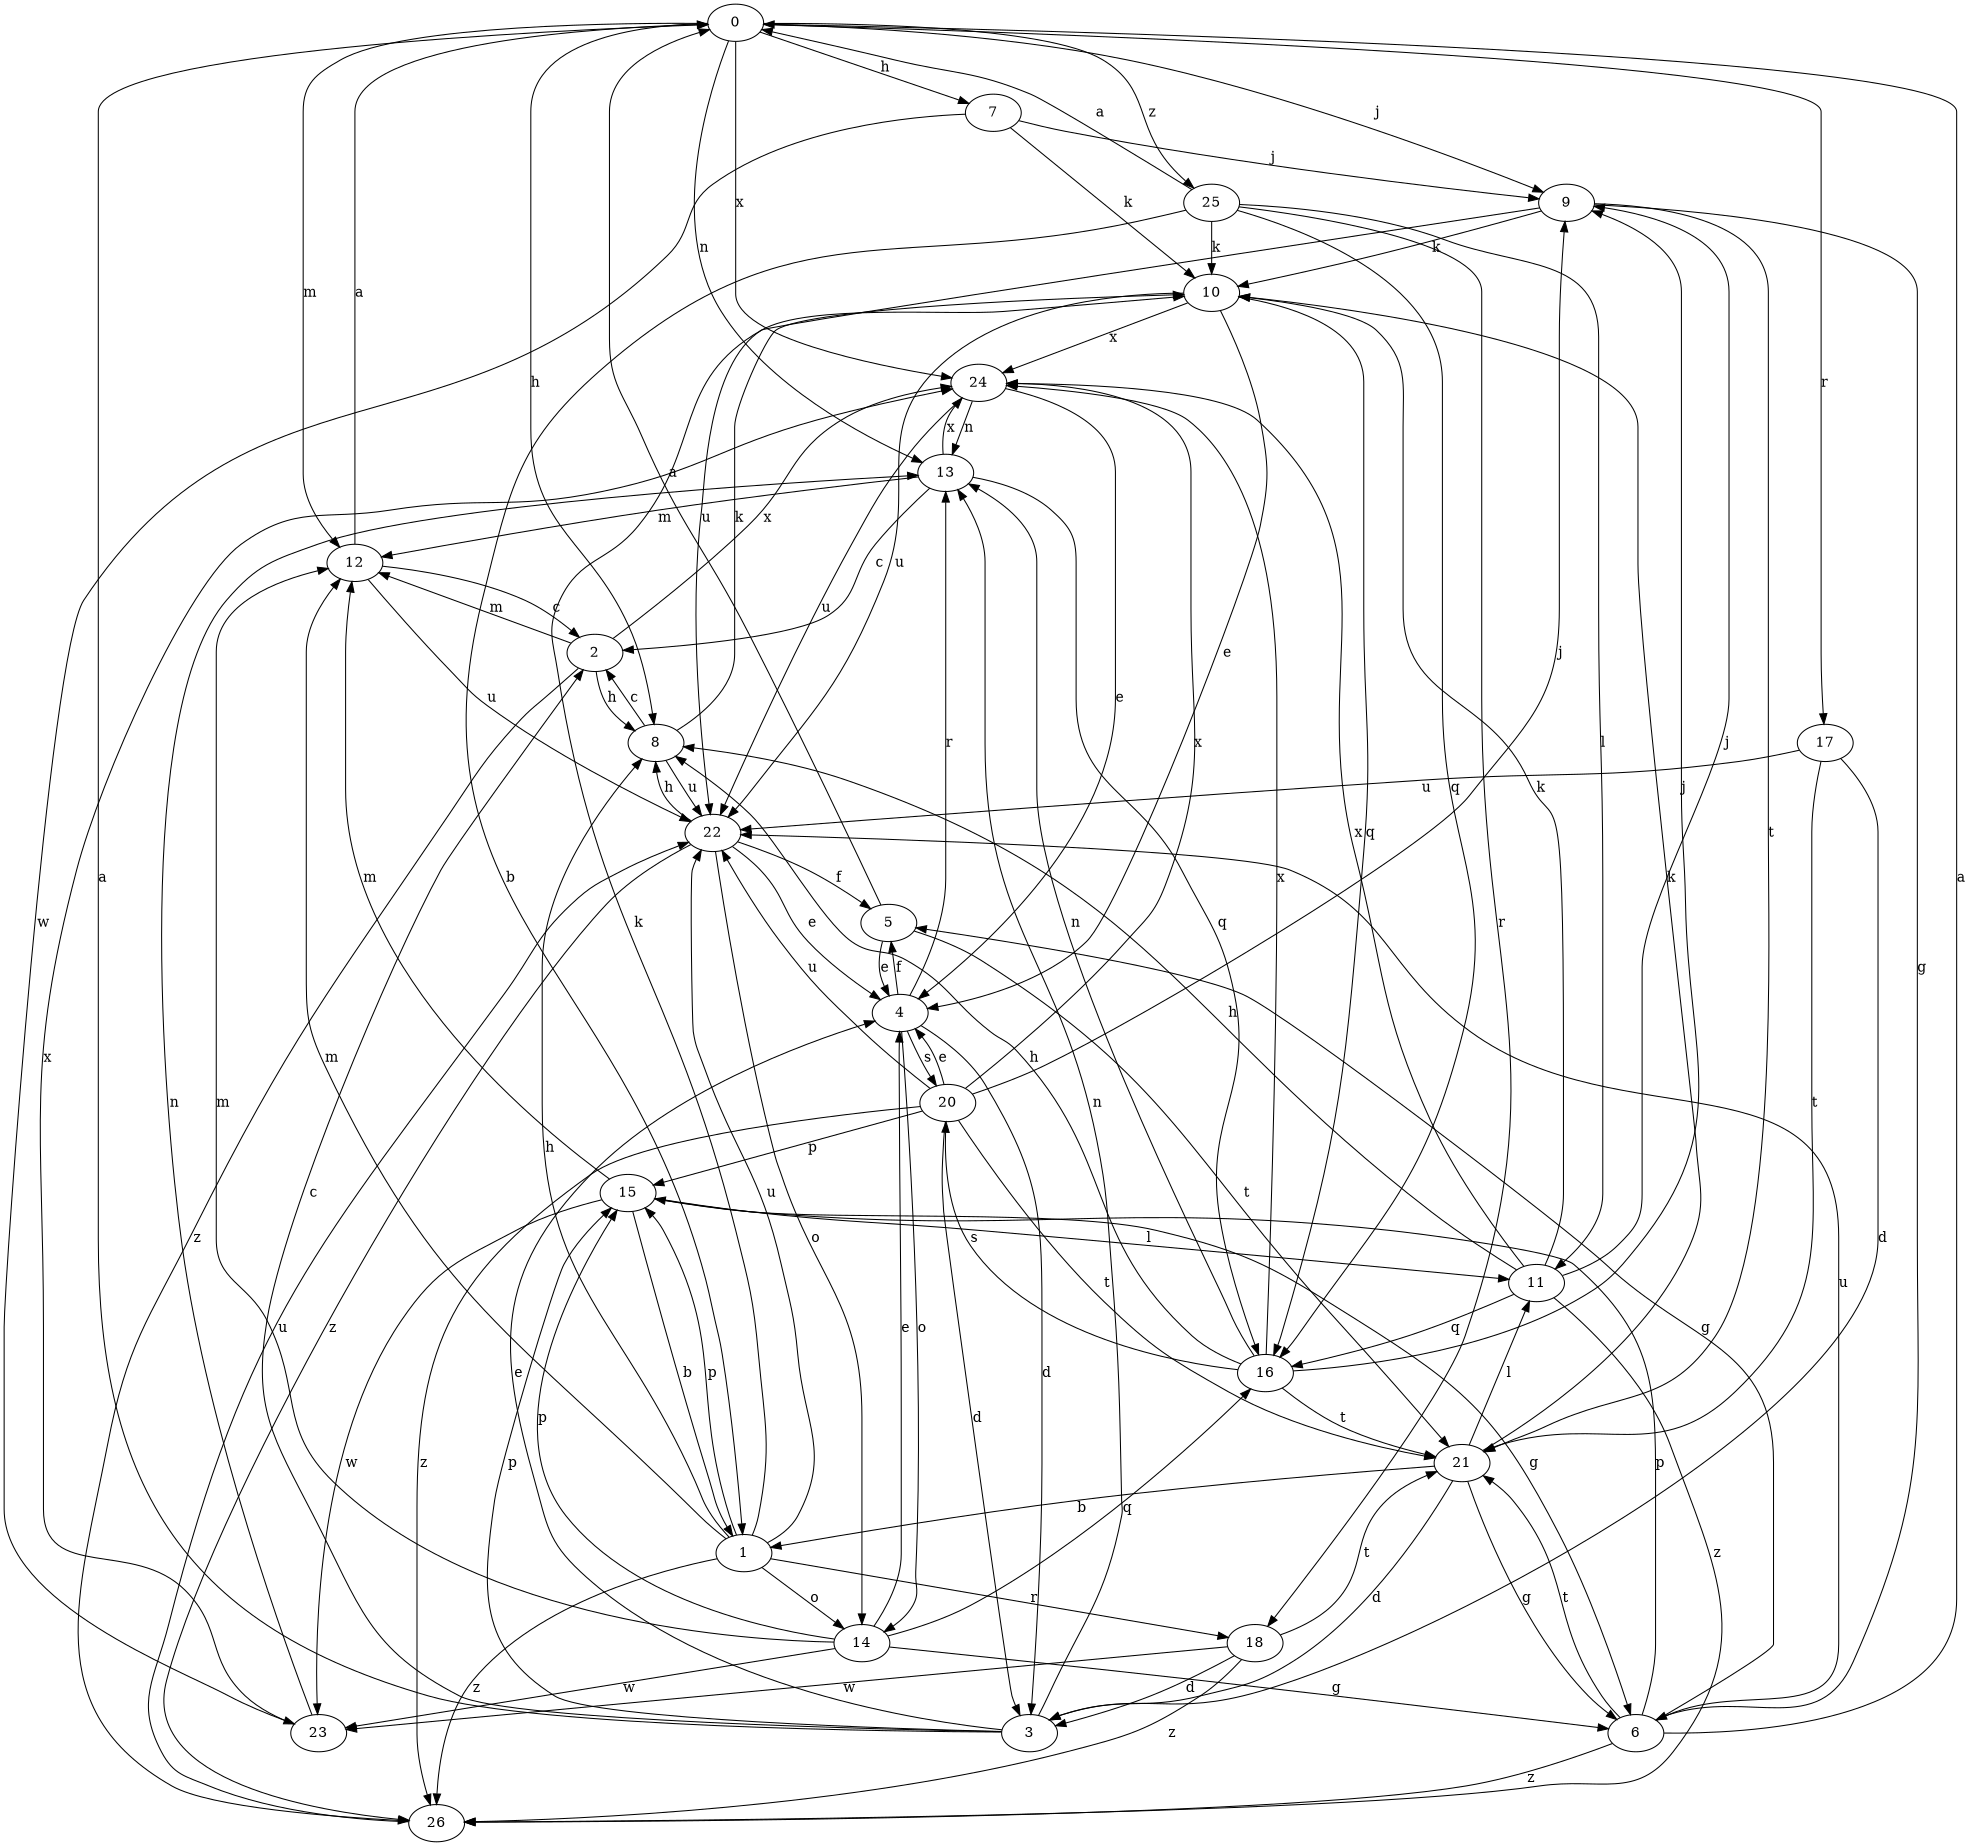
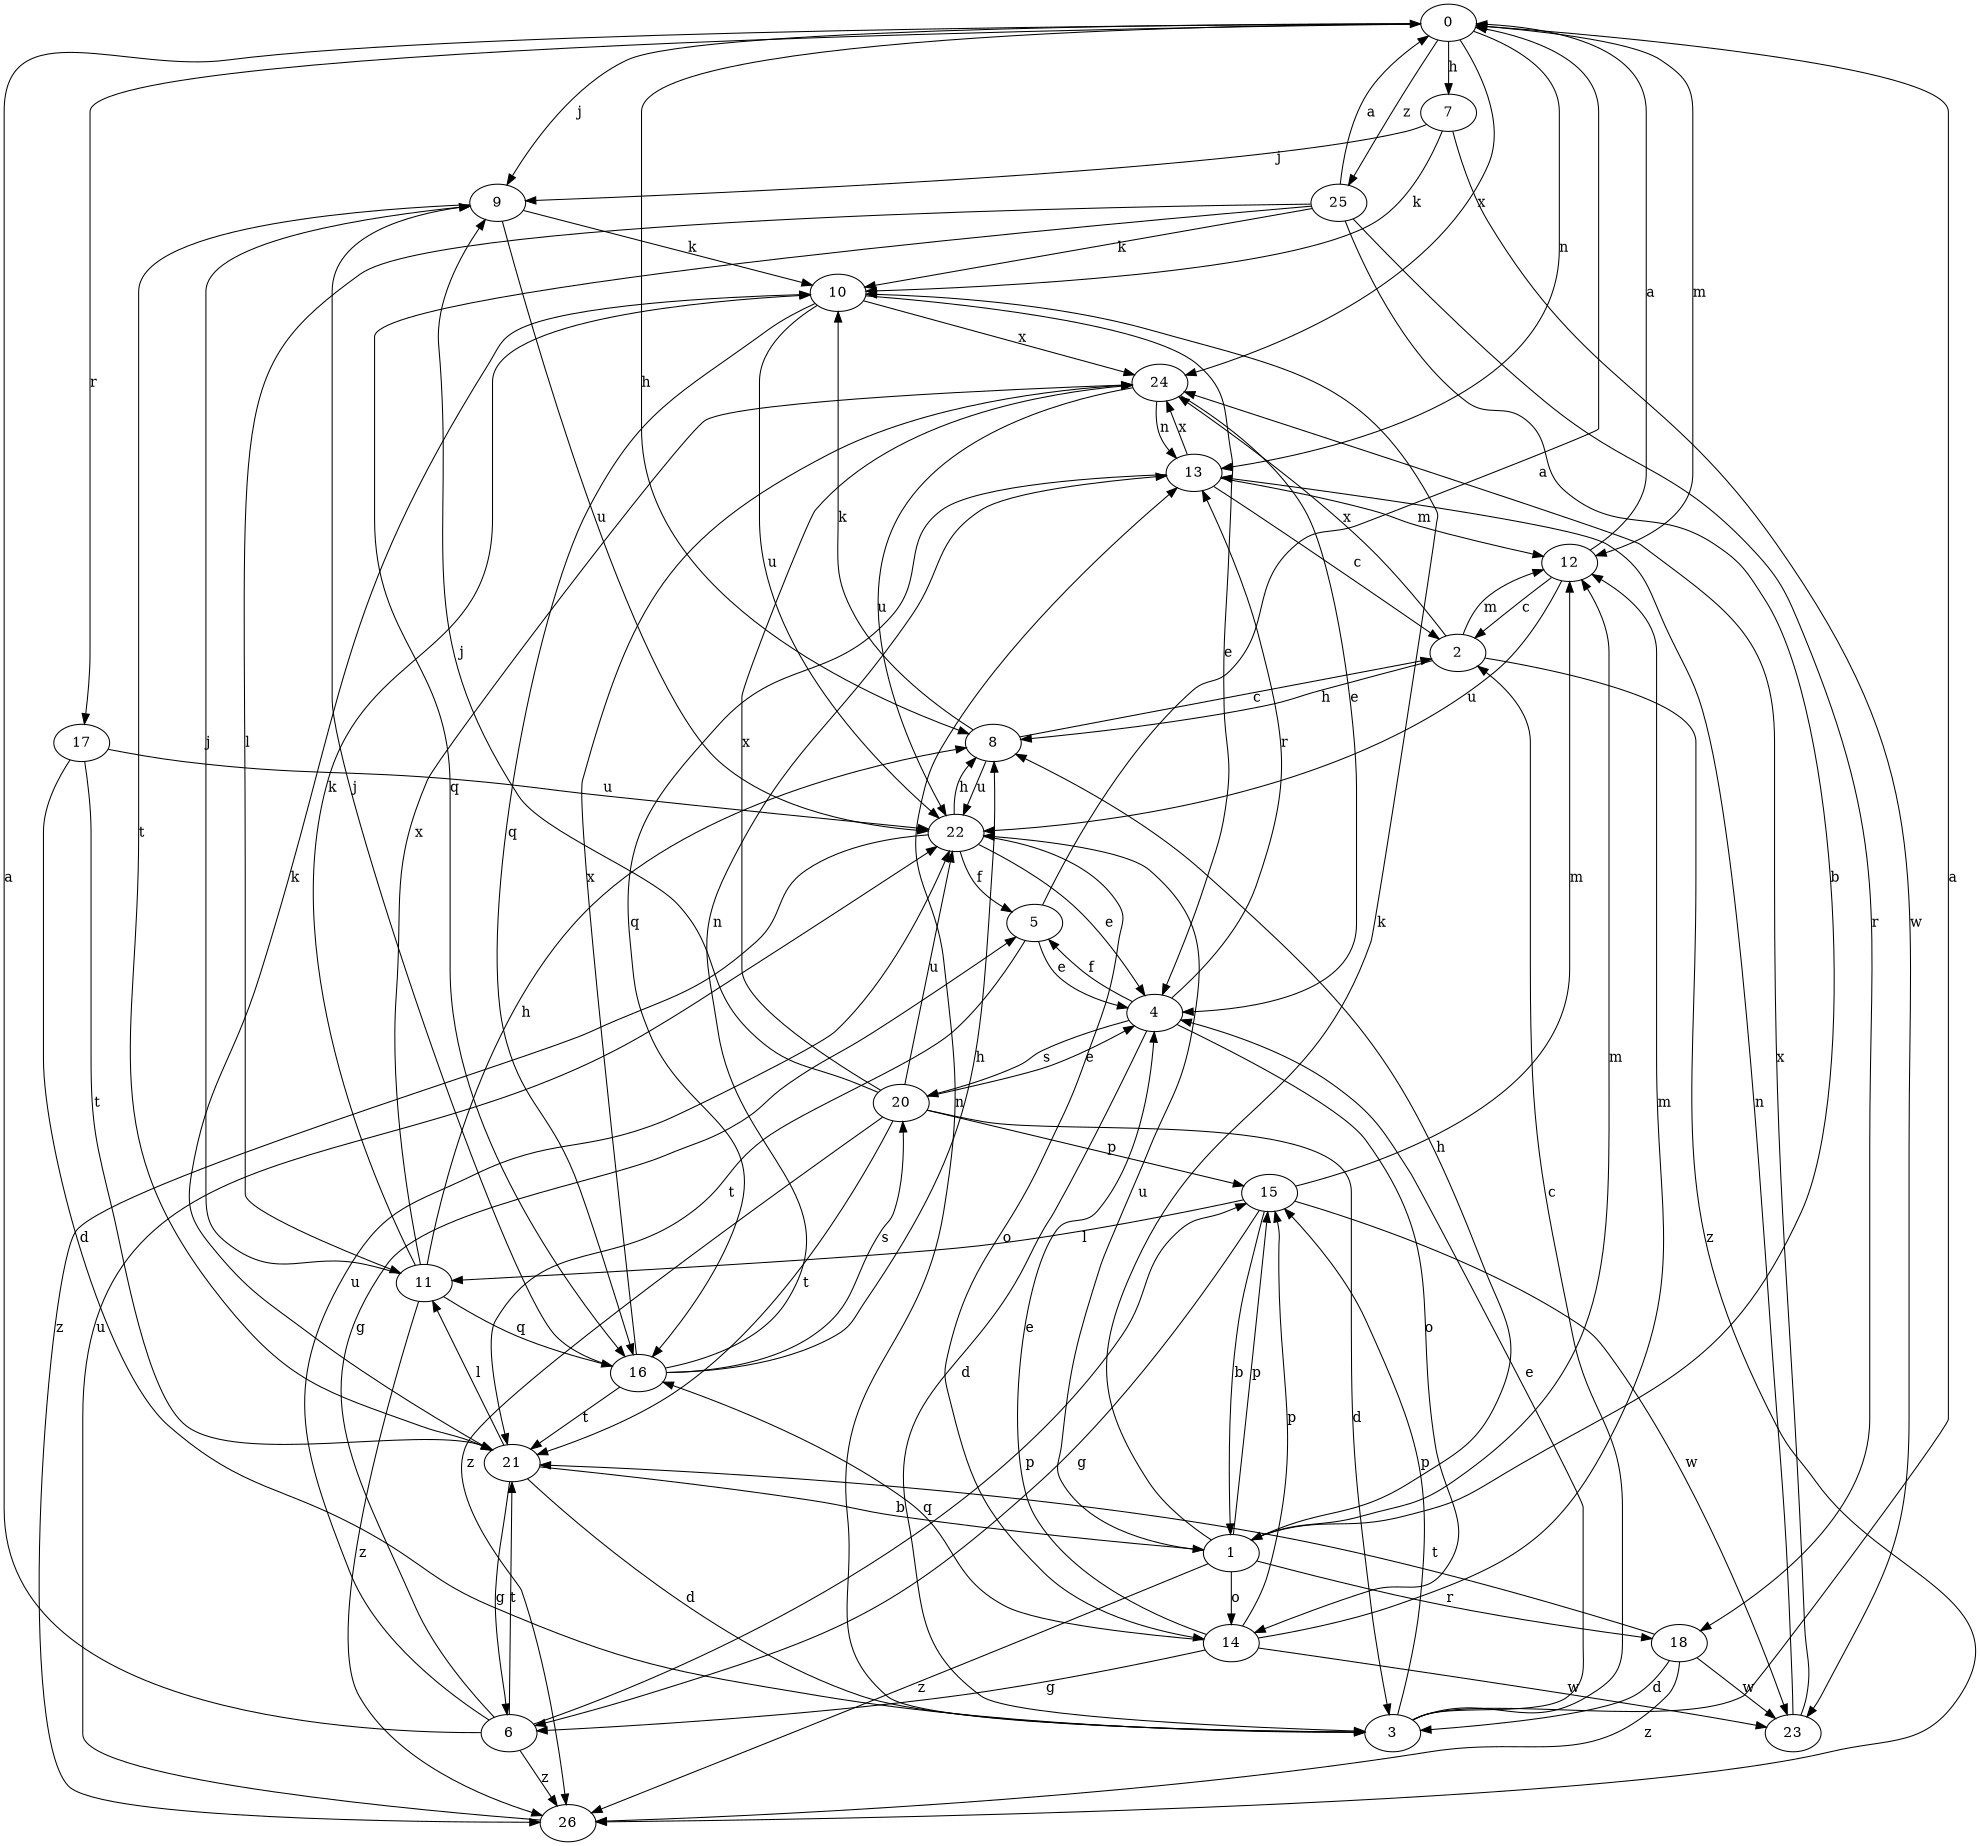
edge "9" -> "6": removed, label "g"
